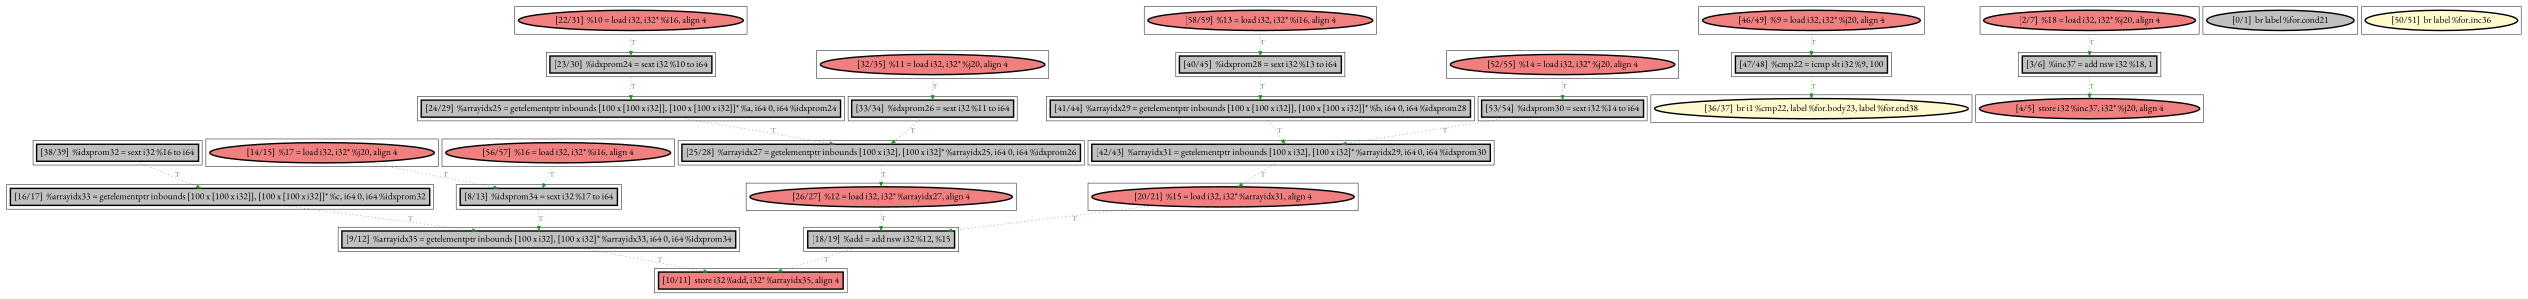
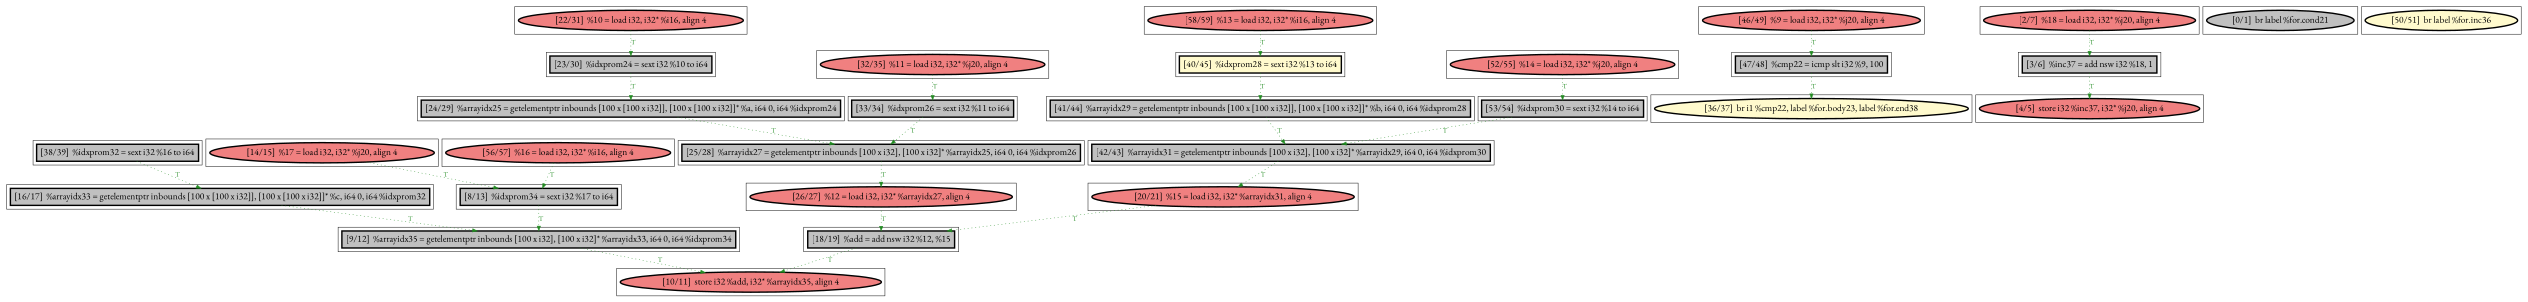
node "[40/45]  %idxprom28 = sext i32 %13 to i64": fillcolor grey -> lemonchiffon
node "[10/11]  store i32 %add, i32* %arrayidx35, align 4": shape box -> ellipse
